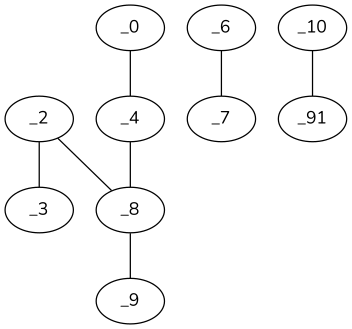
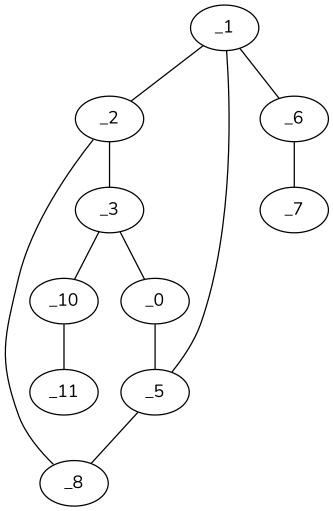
node "_1": added
node "_4": label "_4" -> "_5"
node "_91": label "_91" -> "_11"
edge "_3" -- "_10": added
edge "_3" -- "_0": added
node "_9": removed
